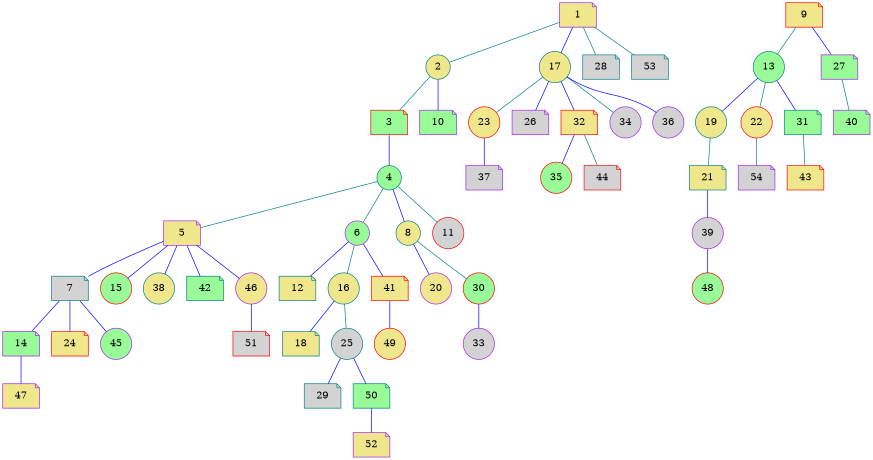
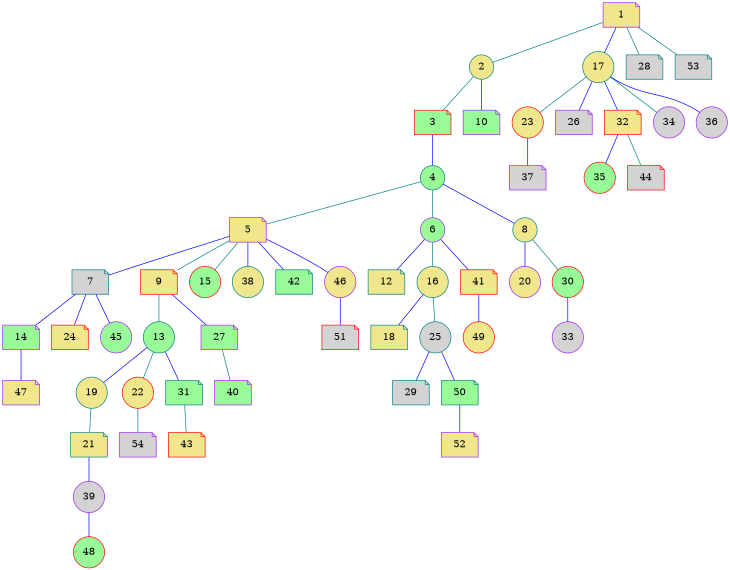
node "11": removed
edge "5" -- "9": added
edge "5" -- "15": color blue -> teal
